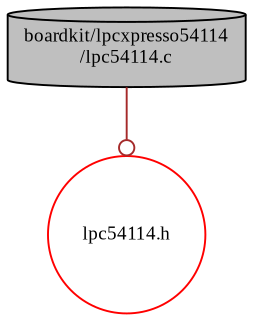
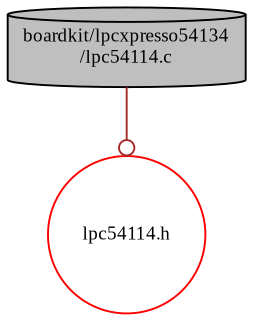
node "boardkit/lpcxpresso54114 /lpc54114.c": label "boardkit/lpcxpresso54114 /lpc54114.c" -> "boardkit/lpcxpresso54134 /lpc54114.c"
